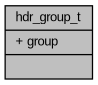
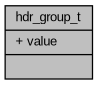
node "hdr_group_t": text "+ group" -> "+ value"
